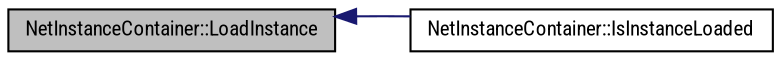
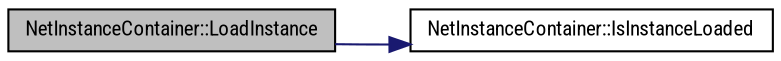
edge "NetInstanceContainer::IsInstanceLoaded" -> "NetInstanceContainer::LoadInstance": reversed
